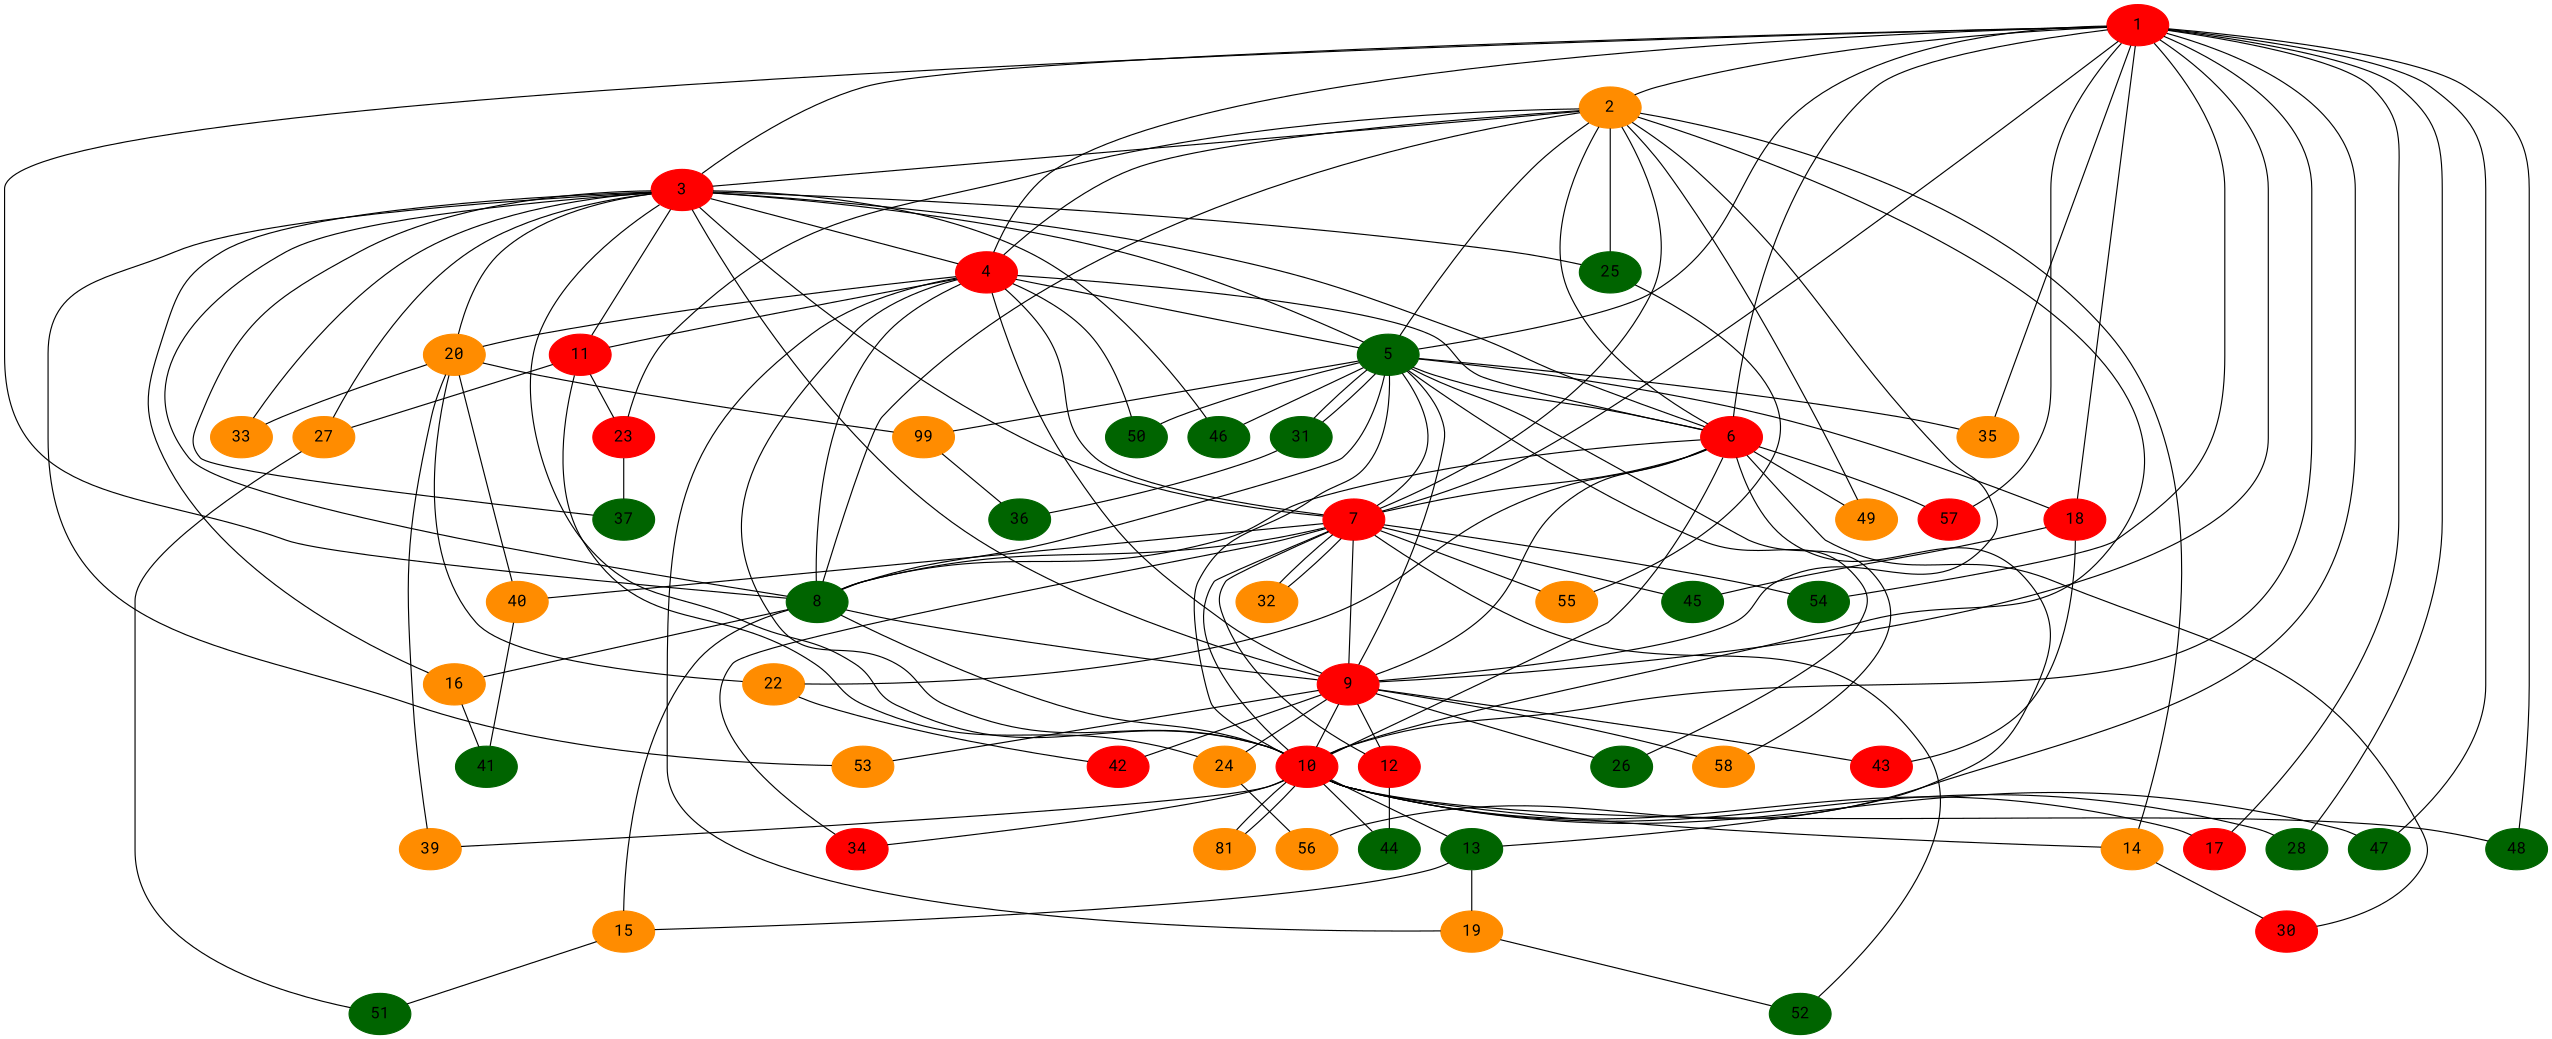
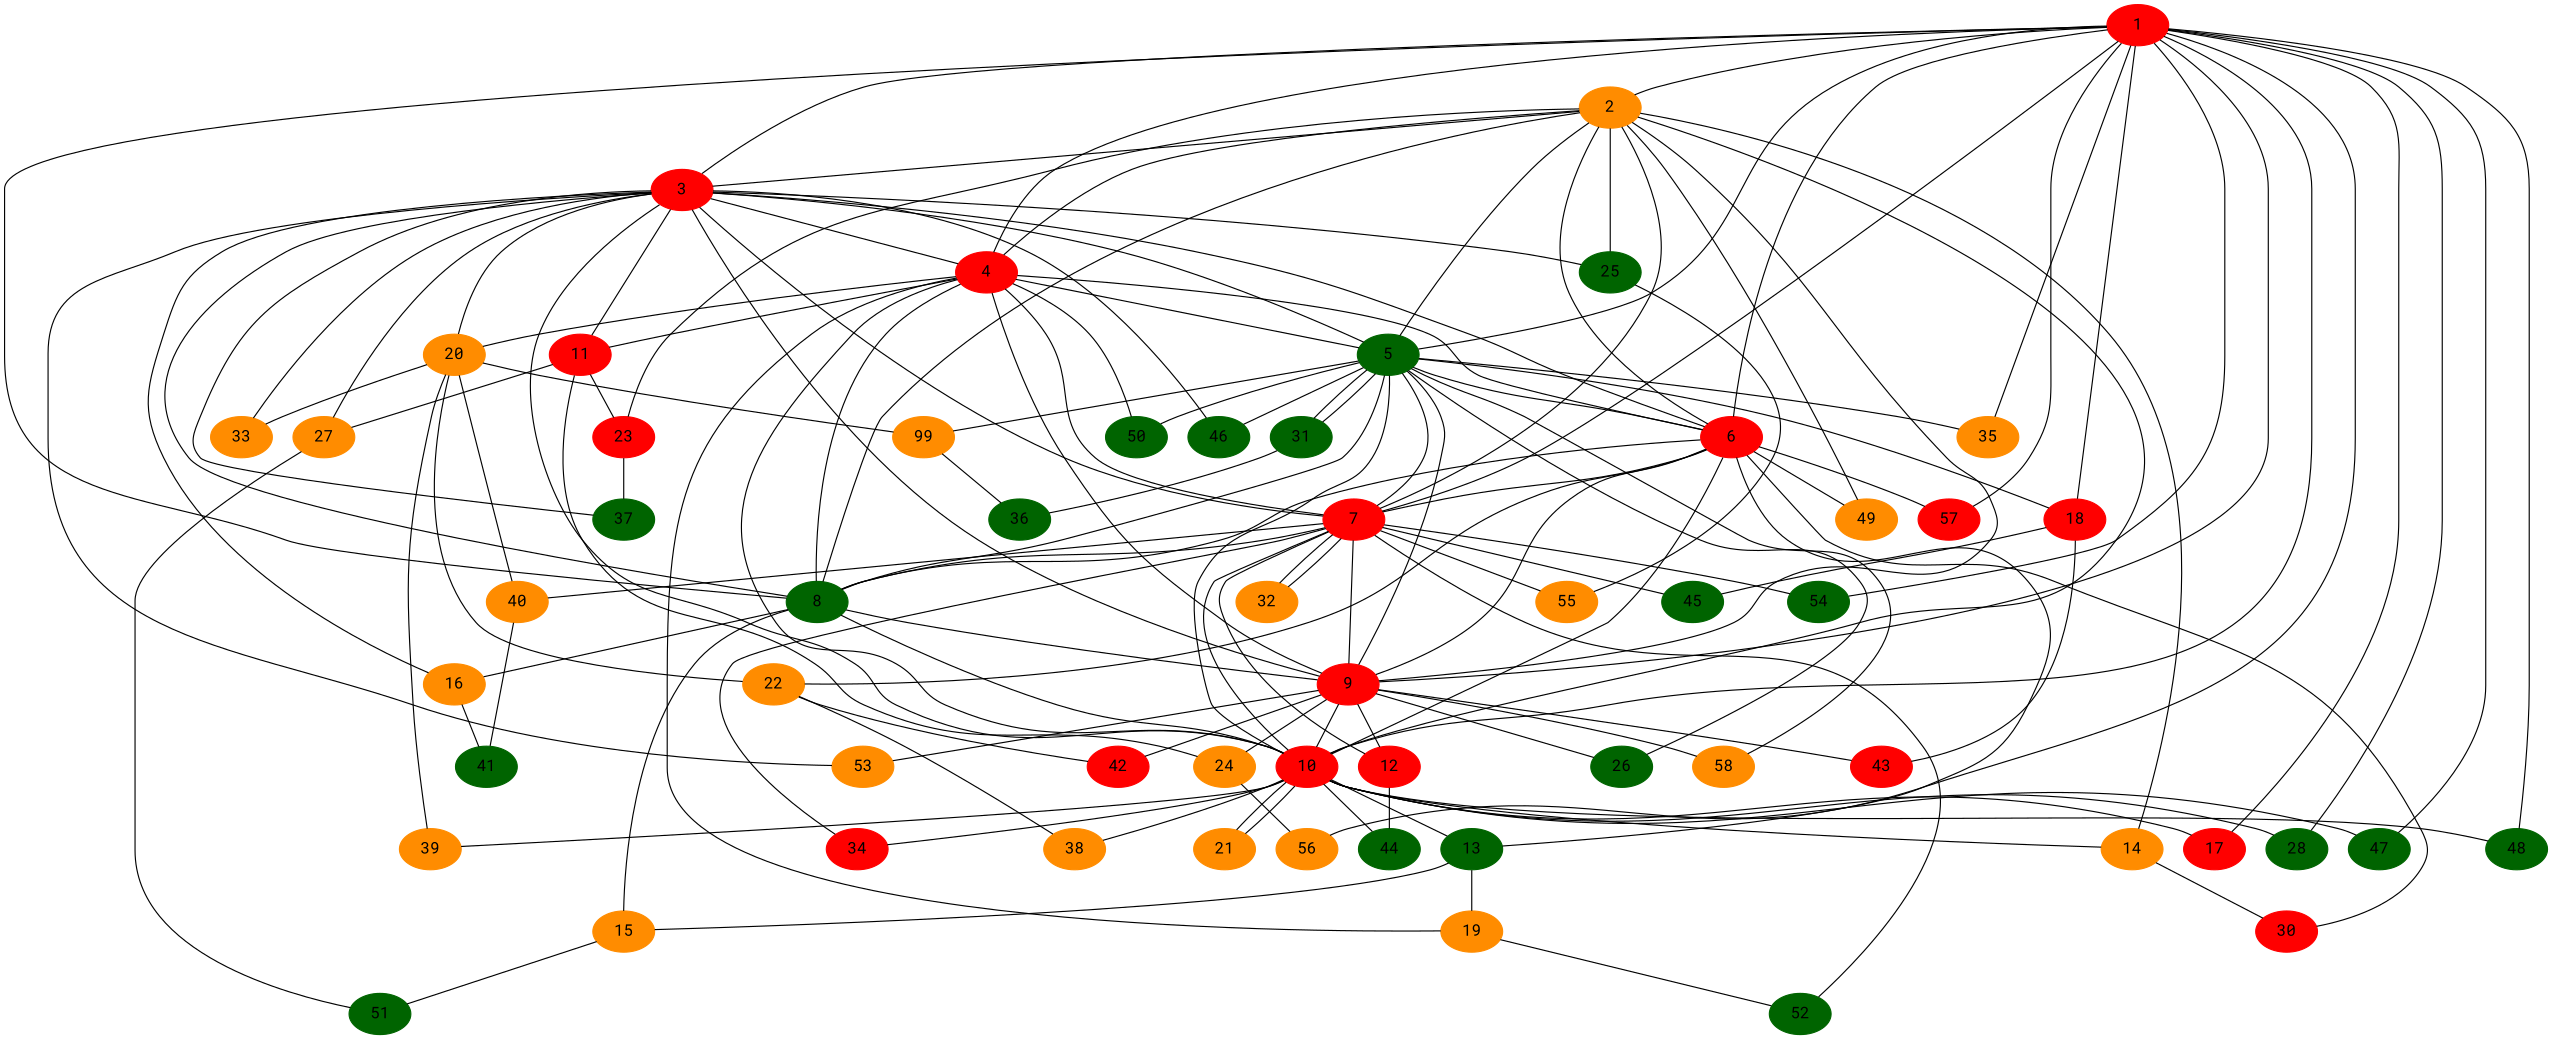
node "38": added
node "81": label "81" -> "21"
